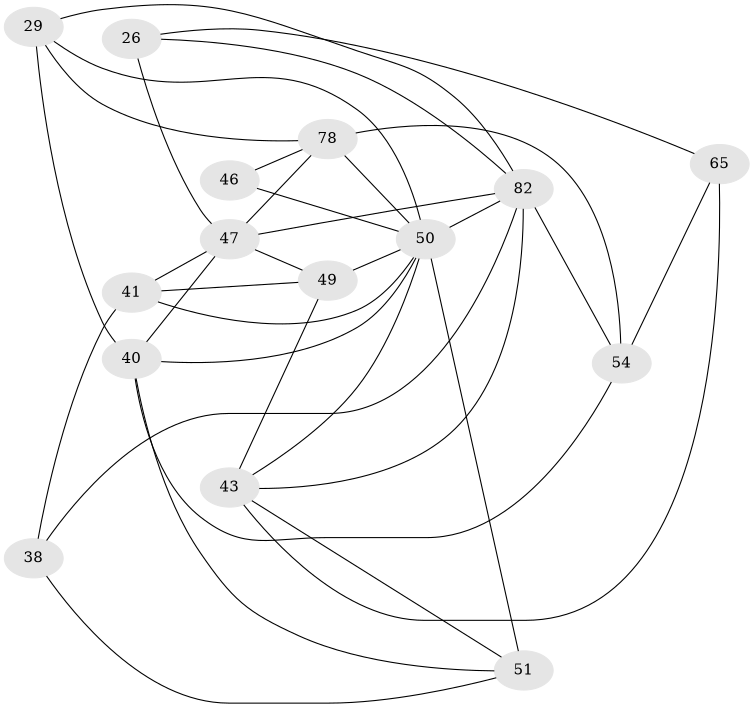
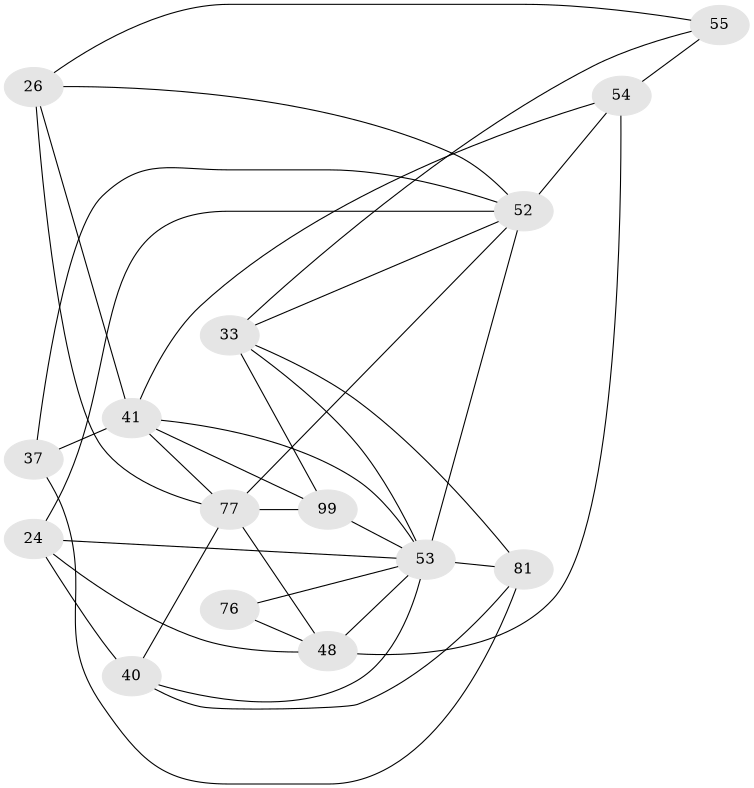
node "29": label "29" -> "24"
node "78": label "78" -> "48"
node "65": label "65" -> "55"
node "46": label "46" -> "76"
node "82": label "82" -> "52"
node "47": label "47" -> "77"
node "50": label "50" -> "53"
edge "26" -- "41": added
node "49": label "49" -> "99"
node "43": label "43" -> "33"
edge "40" -- "54": now "41" -- "54"
node "38": label "38" -> "37"
node "51": label "51" -> "81"
